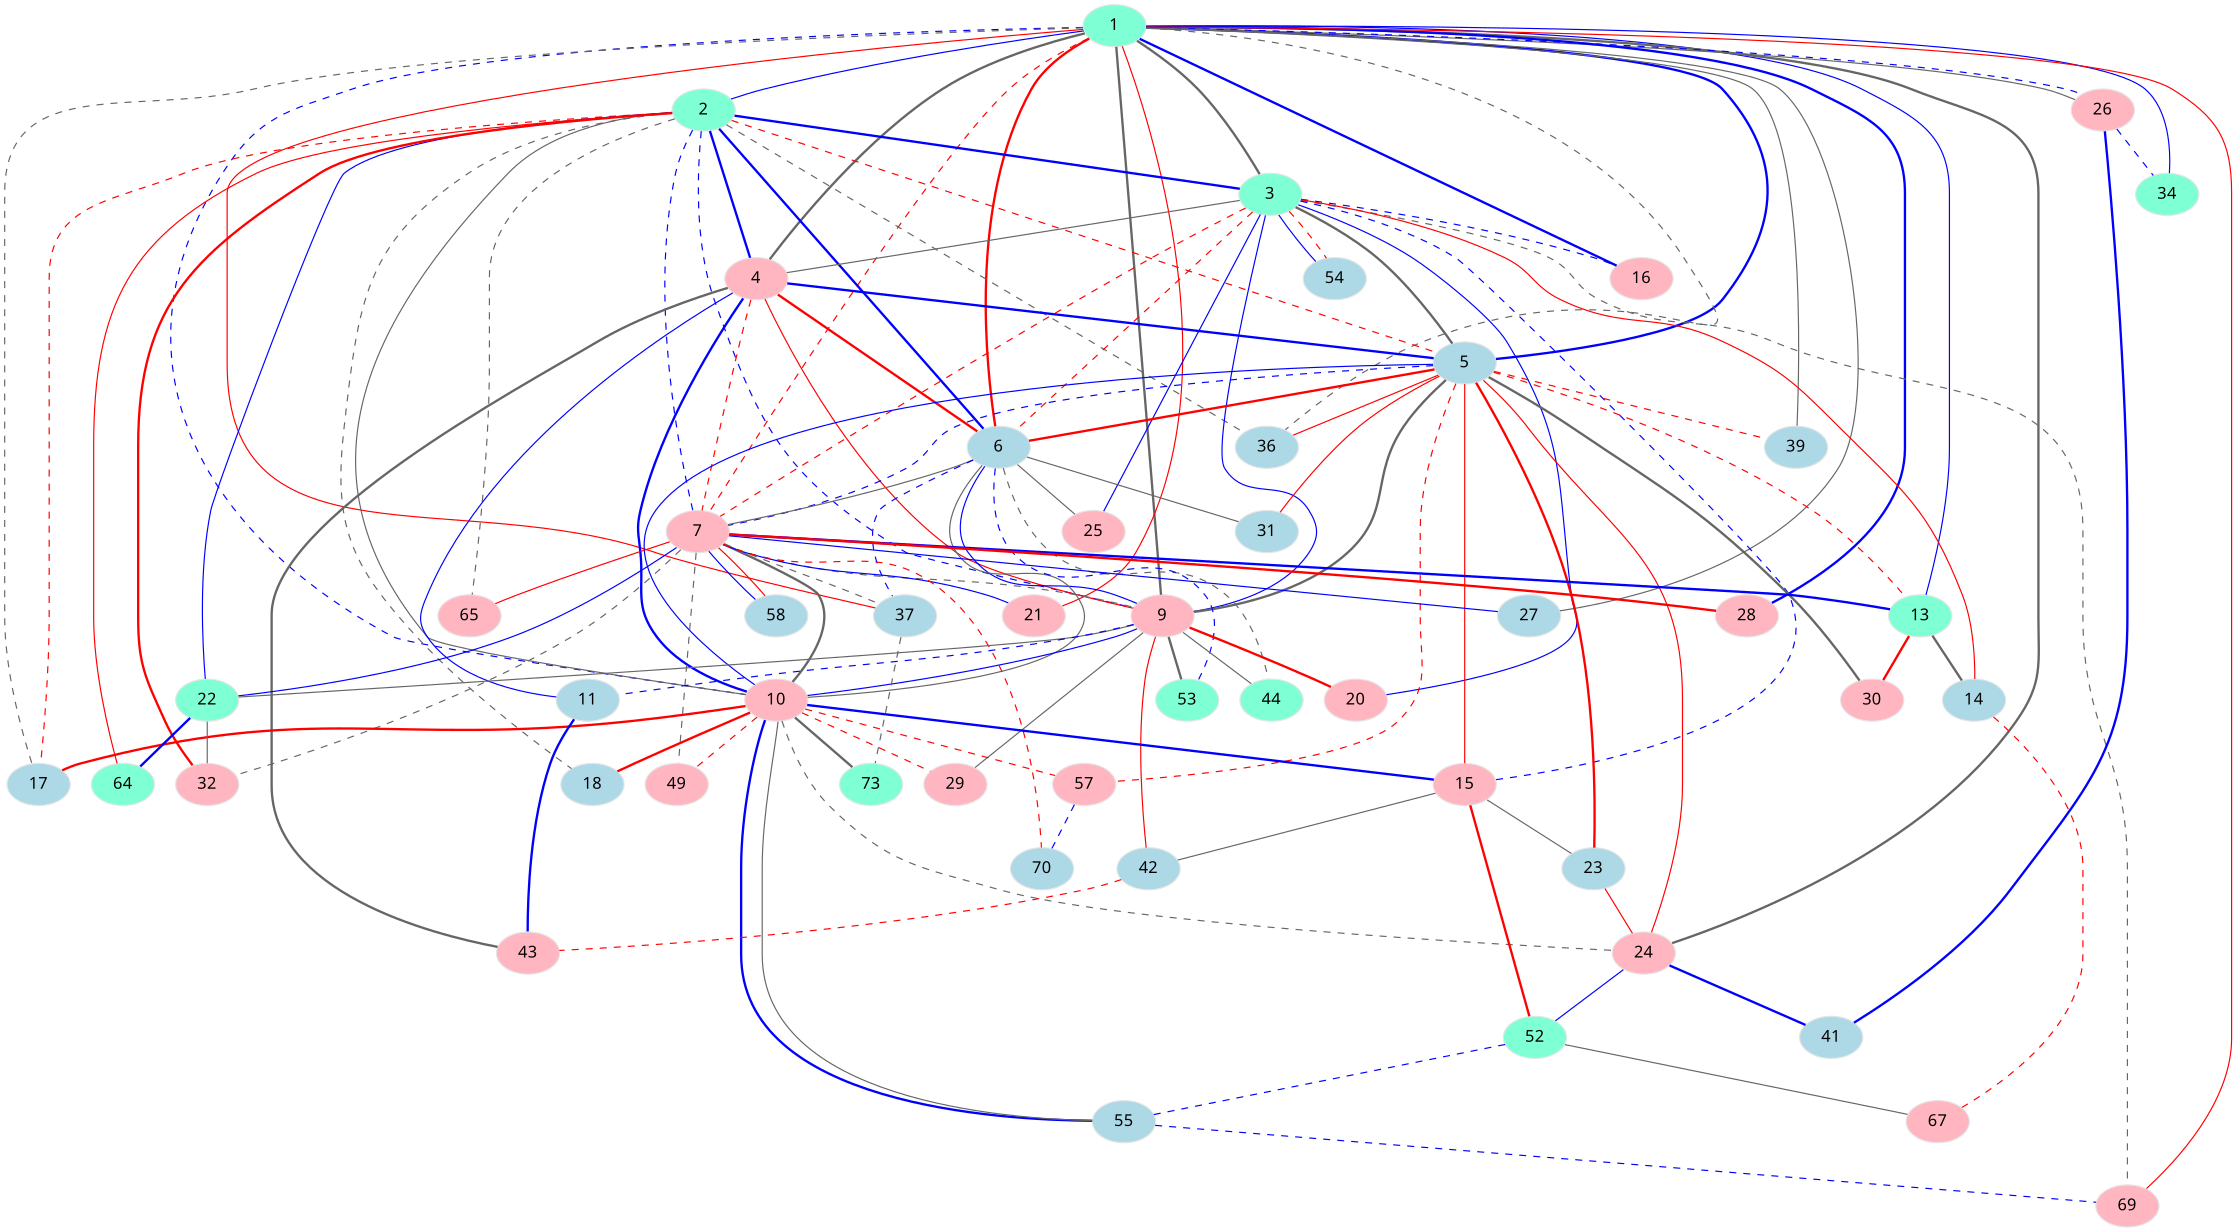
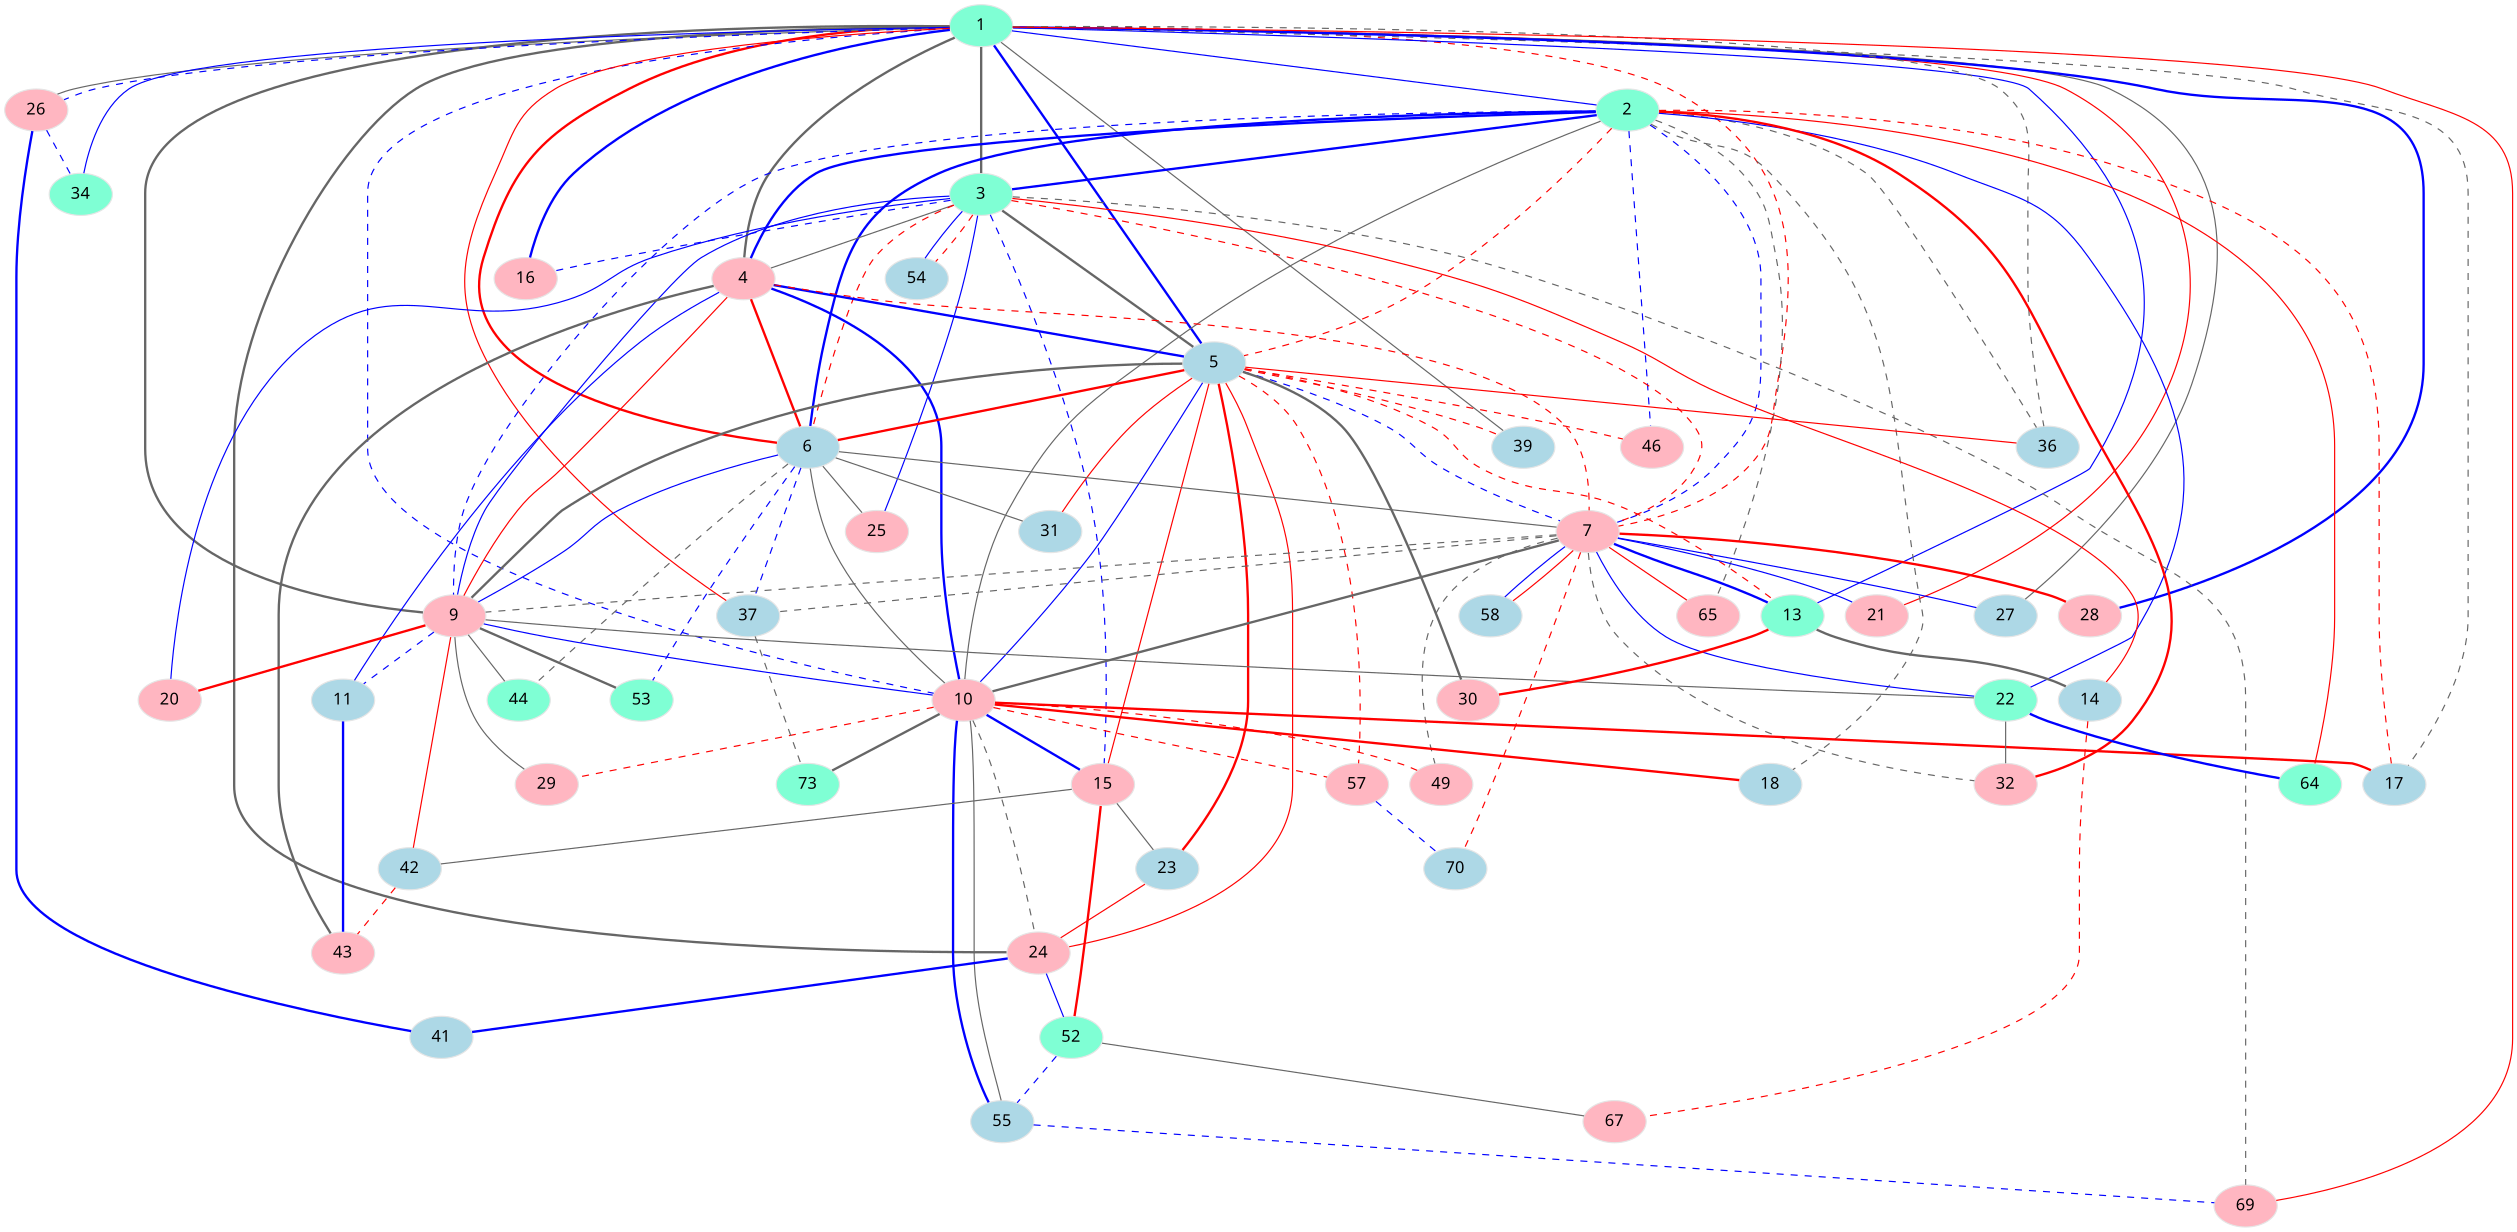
node "46": added
